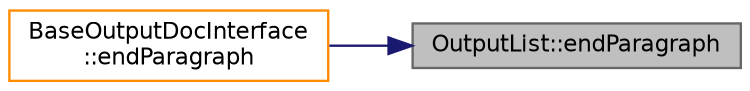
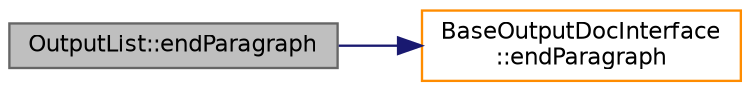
edge "BaseOutputDocInterface ::endParagraph" -> "OutputList::endParagraph": reversed
